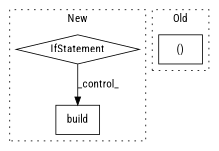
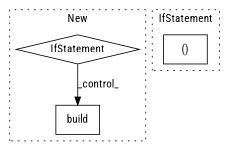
cluster "Old": label "Old" -> "IfStatement"
